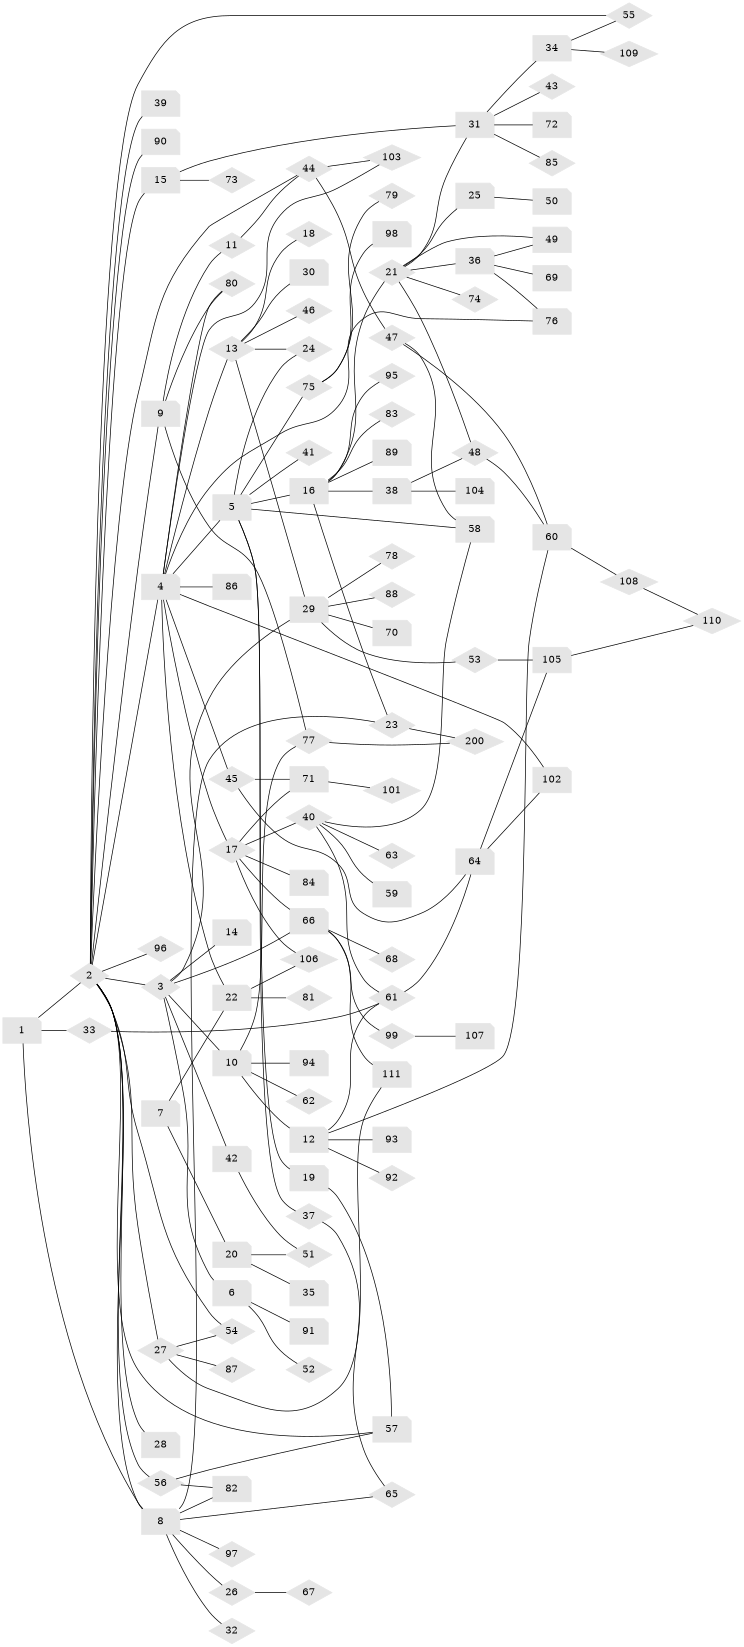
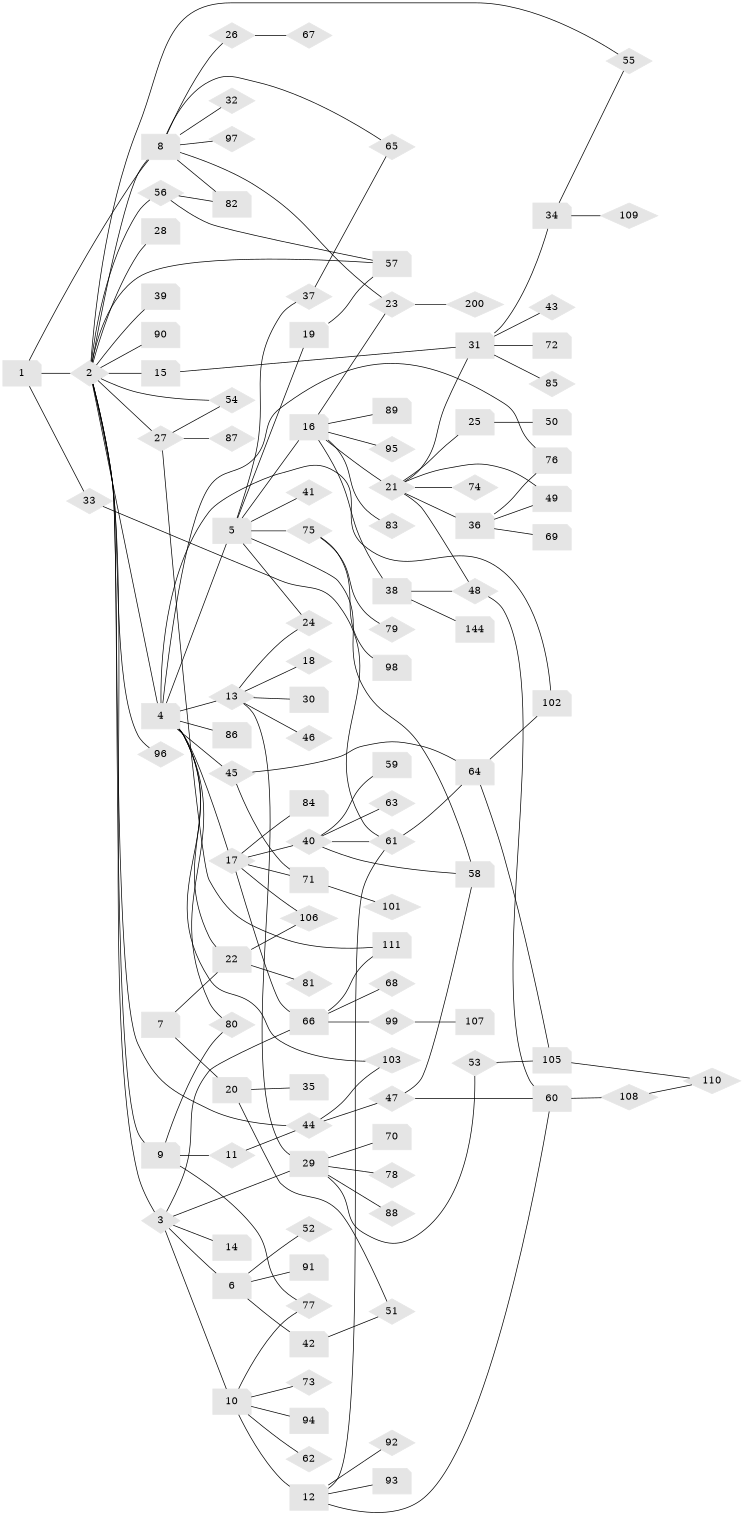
edge "15" -- "73": now "10" -- "73"
node "104": label "104" -> "144"
edge "77" -- "200": removed
edge "3" -- "42": now "6" -- "42"
